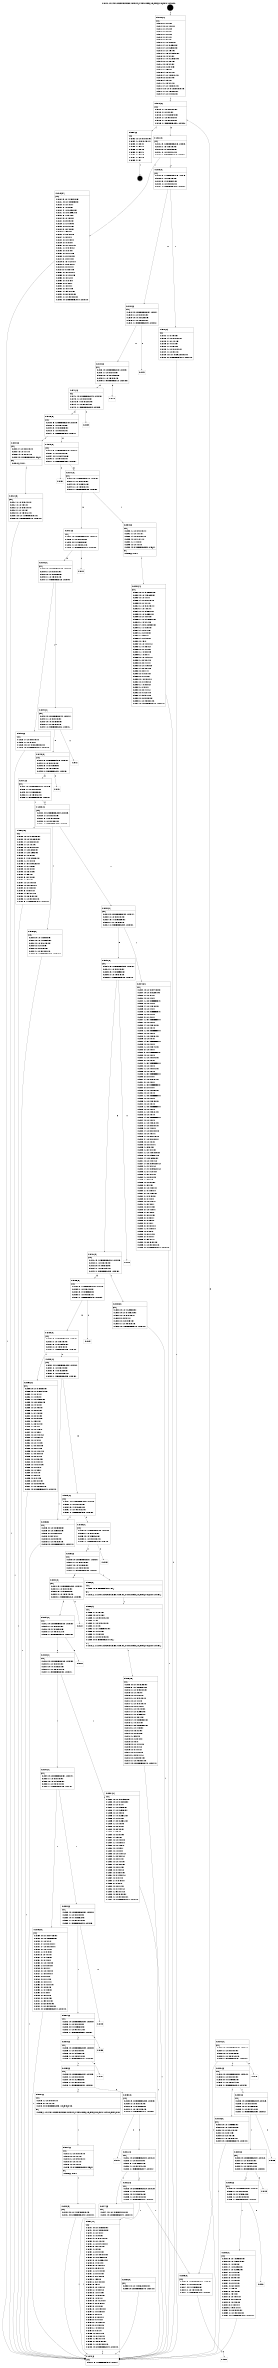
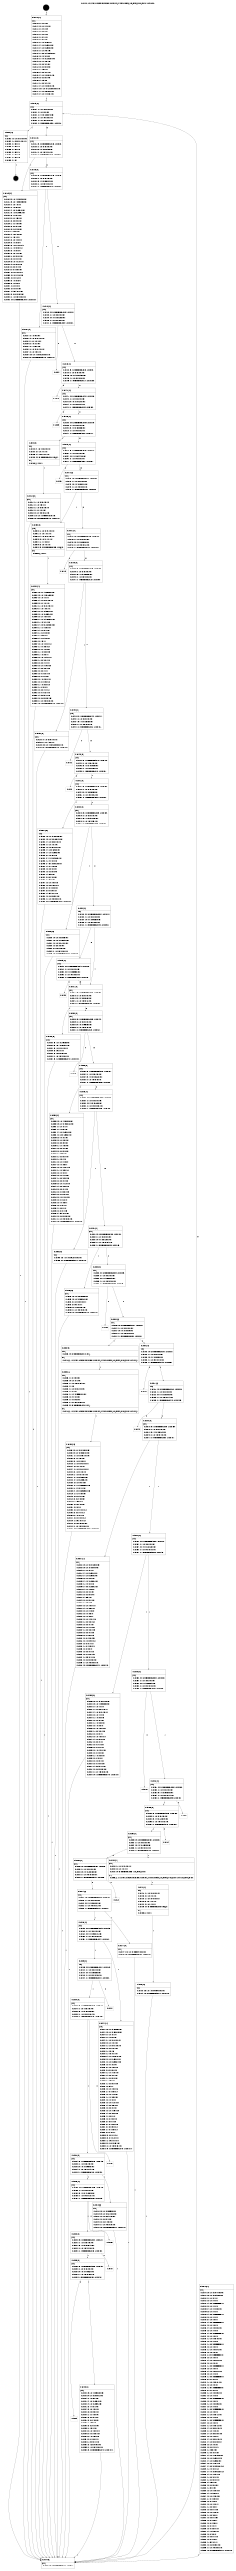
edge "0x40182c [28]" -> "0x401b78 [376]": now "0x40182c [28]" -> "0x401864 [28]"
edge "0x4018b8 [28]" -> "0x401cf0 [30]": now "0x4018b8 [28]" -> "0x401ed9 [15]"
edge "0x401a78 [28]" -> "0x401a5c [28]": reversed
